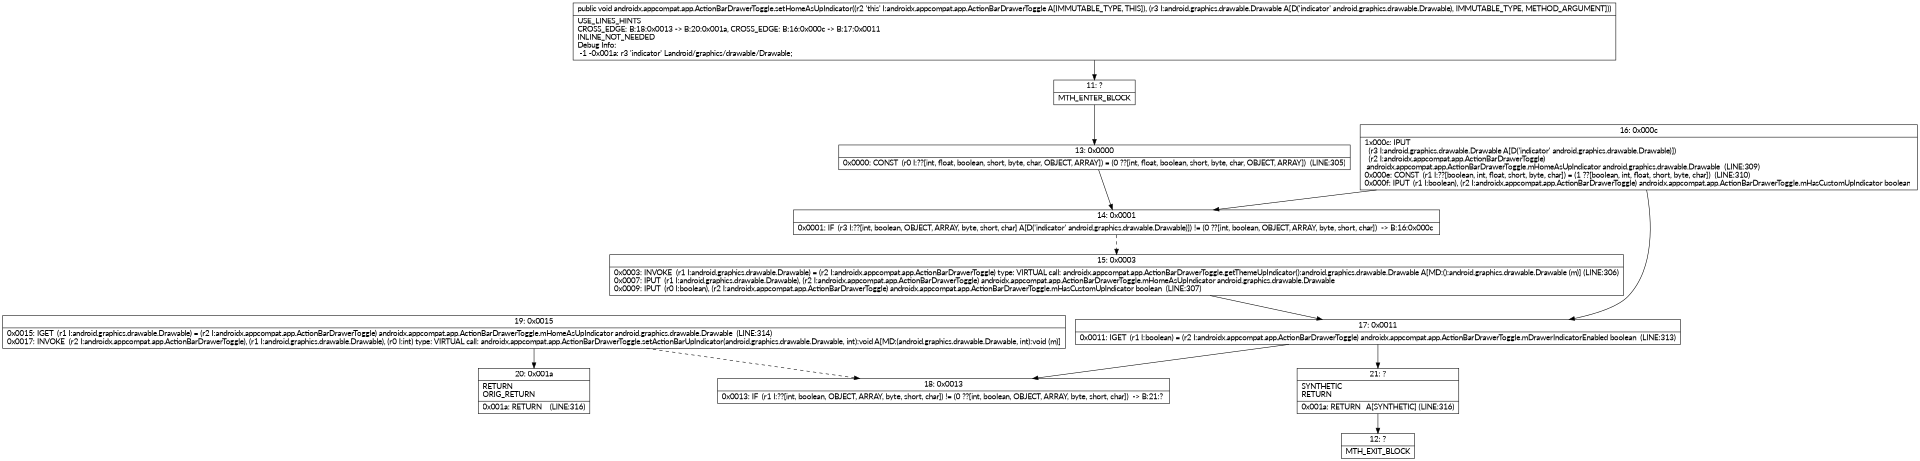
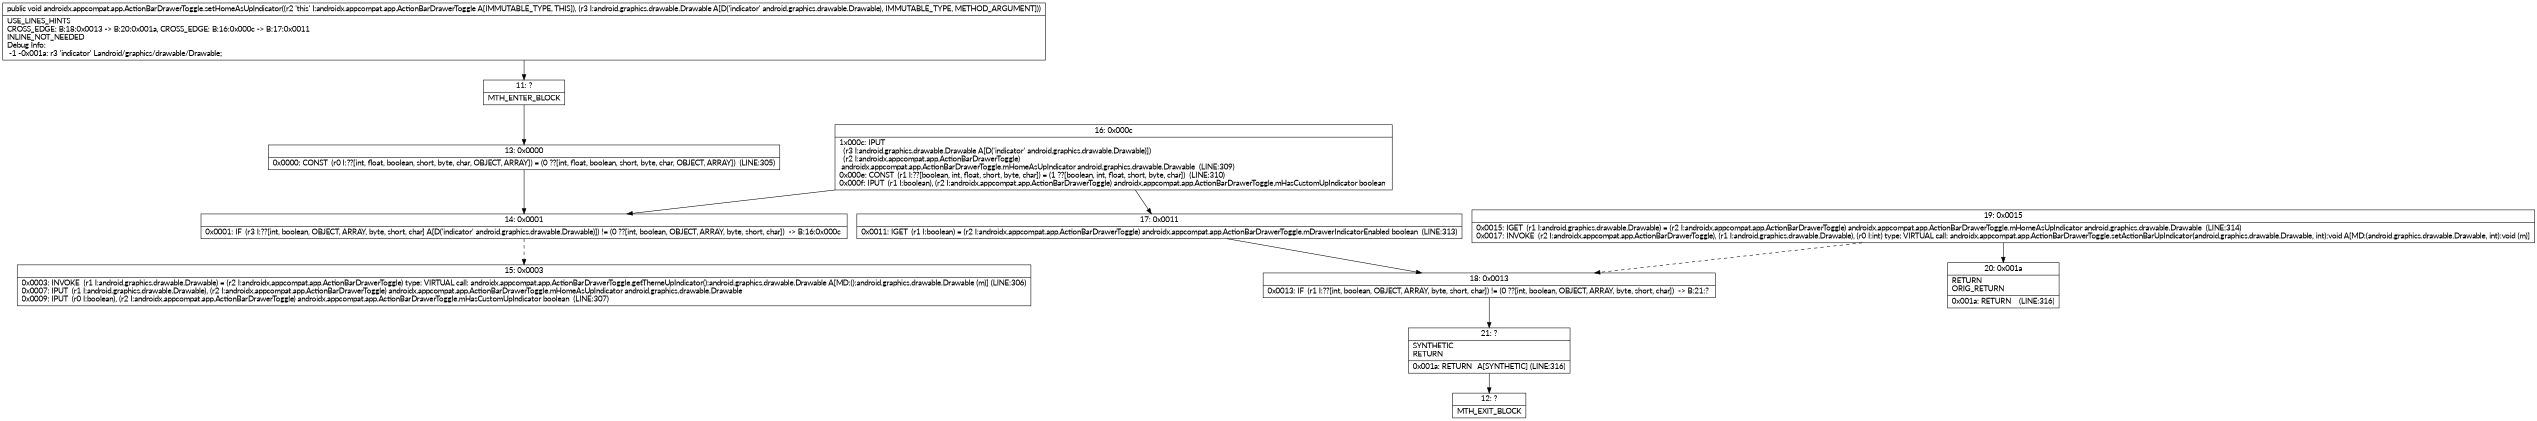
edge "15: 0x0003" -> "17: 0x0011": removed
edge "17: 0x0011" -> "21: ?": now "18: 0x0013" -> "21: ?"
